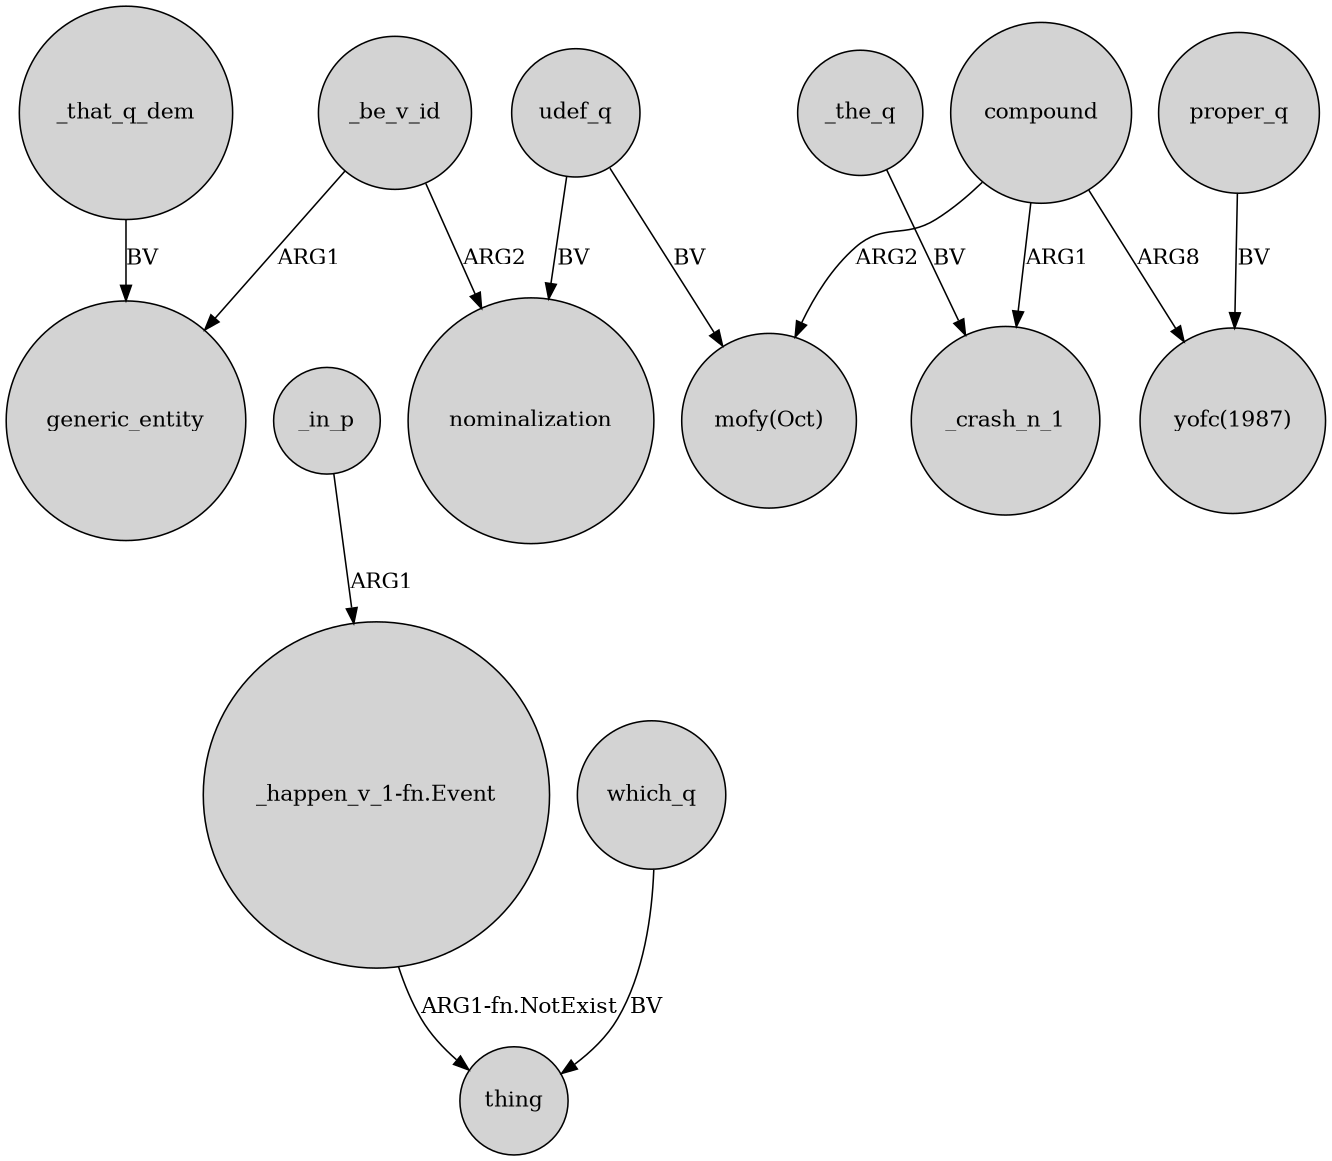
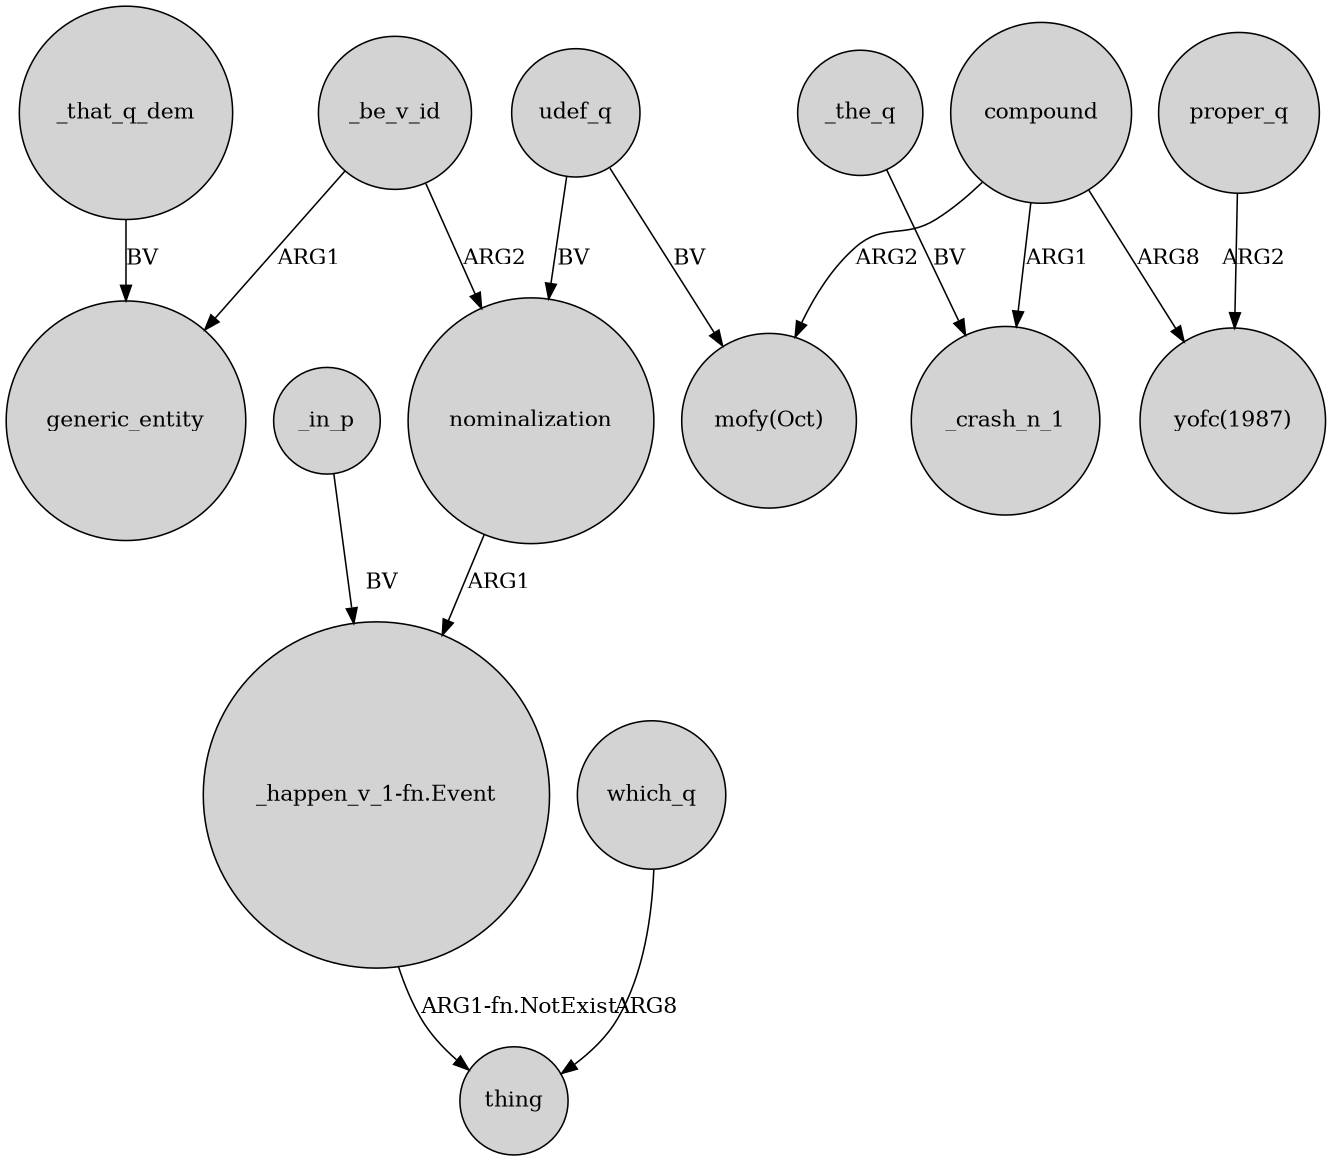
edge "proper_q" -> "yofc(1987)": label "BV" -> "ARG2"
edge "nominalization" -> "_happen_v_1-fn.Event": added, label "ARG1"
edge "_in_p" -> "_happen_v_1-fn.Event": label "ARG1" -> "BV"
edge "which_q" -> "thing": label "BV" -> "ARG8"
